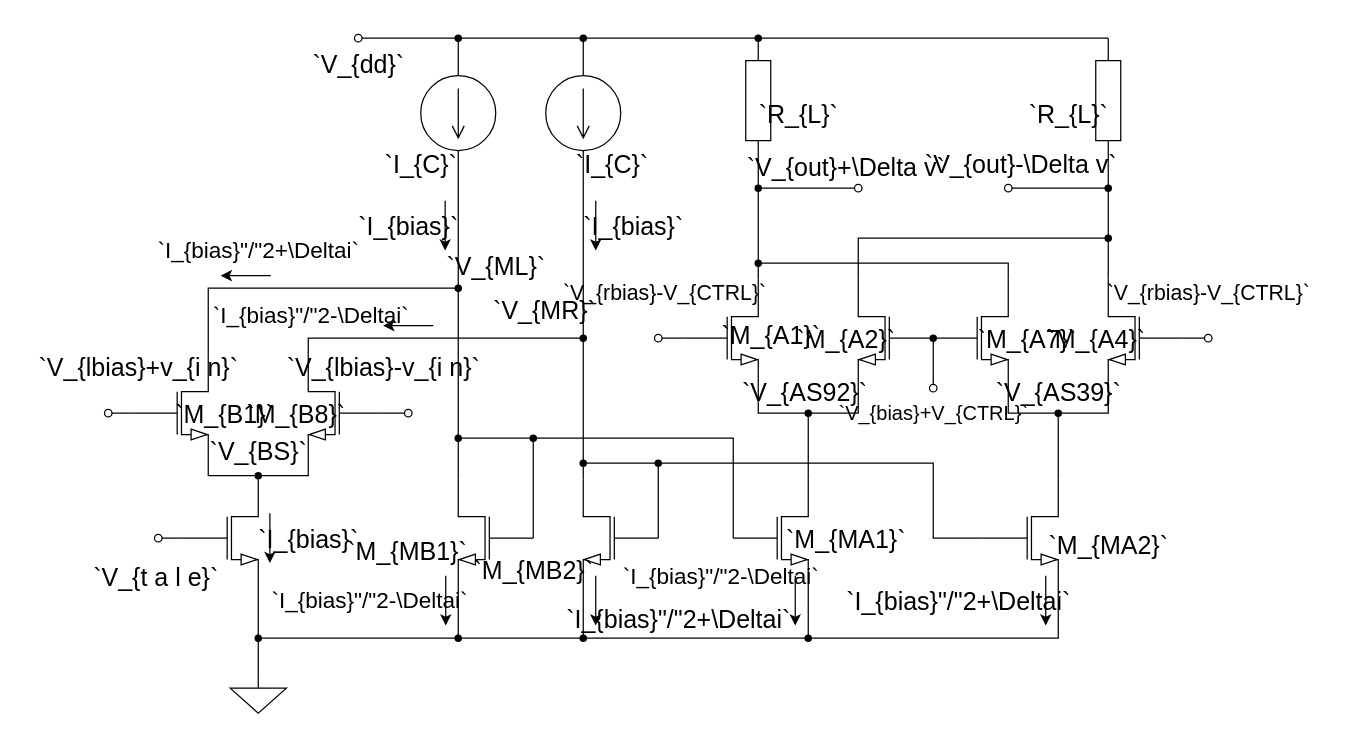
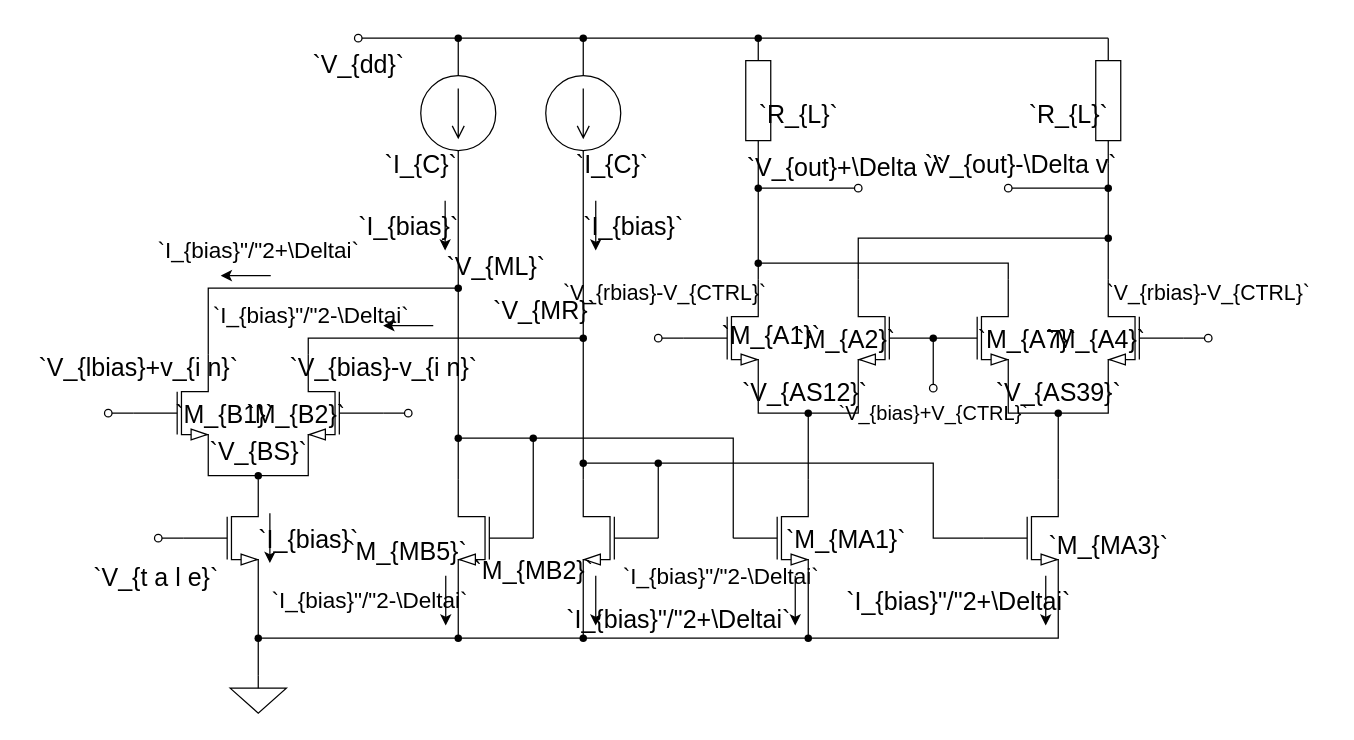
node "`V_{lbias}-v_{i n}`": label "`V_{lbias}-v_{i n}`" -> "`V_{bias}-v_{i n}`"
node "`V_{AS92}`": label "`V_{AS92}`" -> "`V_{AS12}`"
node "`M_{B8}`": label "`M_{B8}`" -> "`M_{B2}`"
node "`M_{MA2}`": label "`M_{MA2}`" -> "`M_{MA3}`"
node "`M_{MB1}`": label "`M_{MB1}`" -> "`M_{MB5}`"
